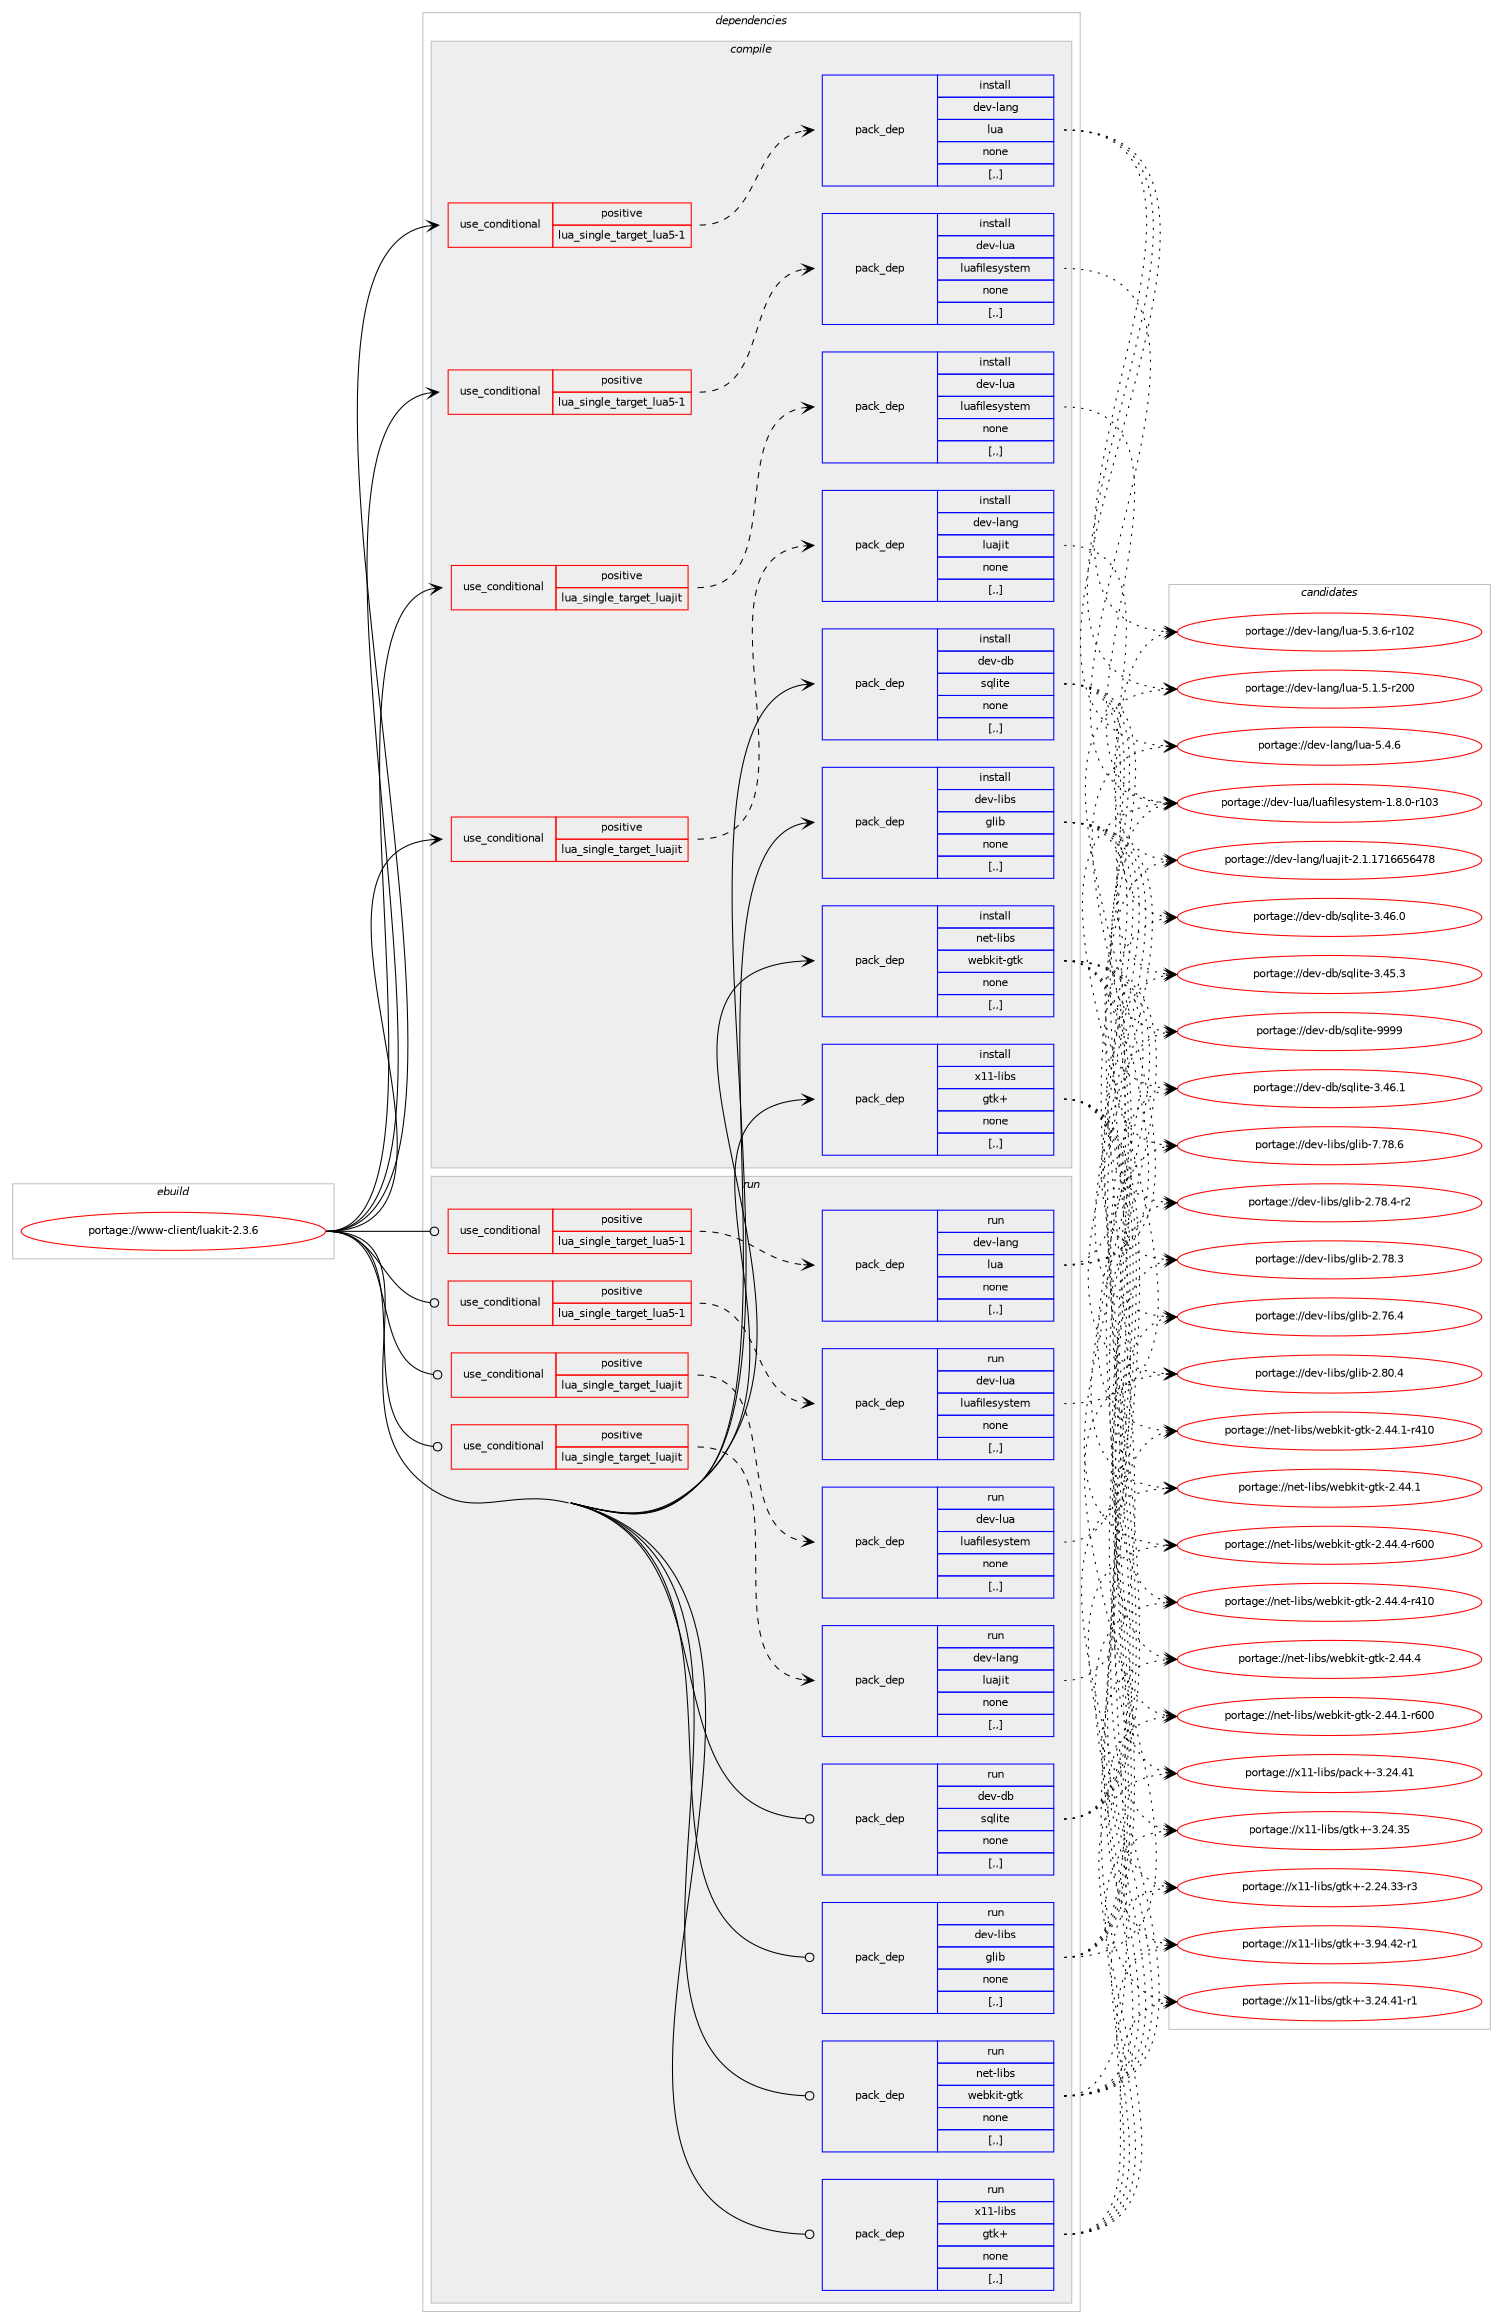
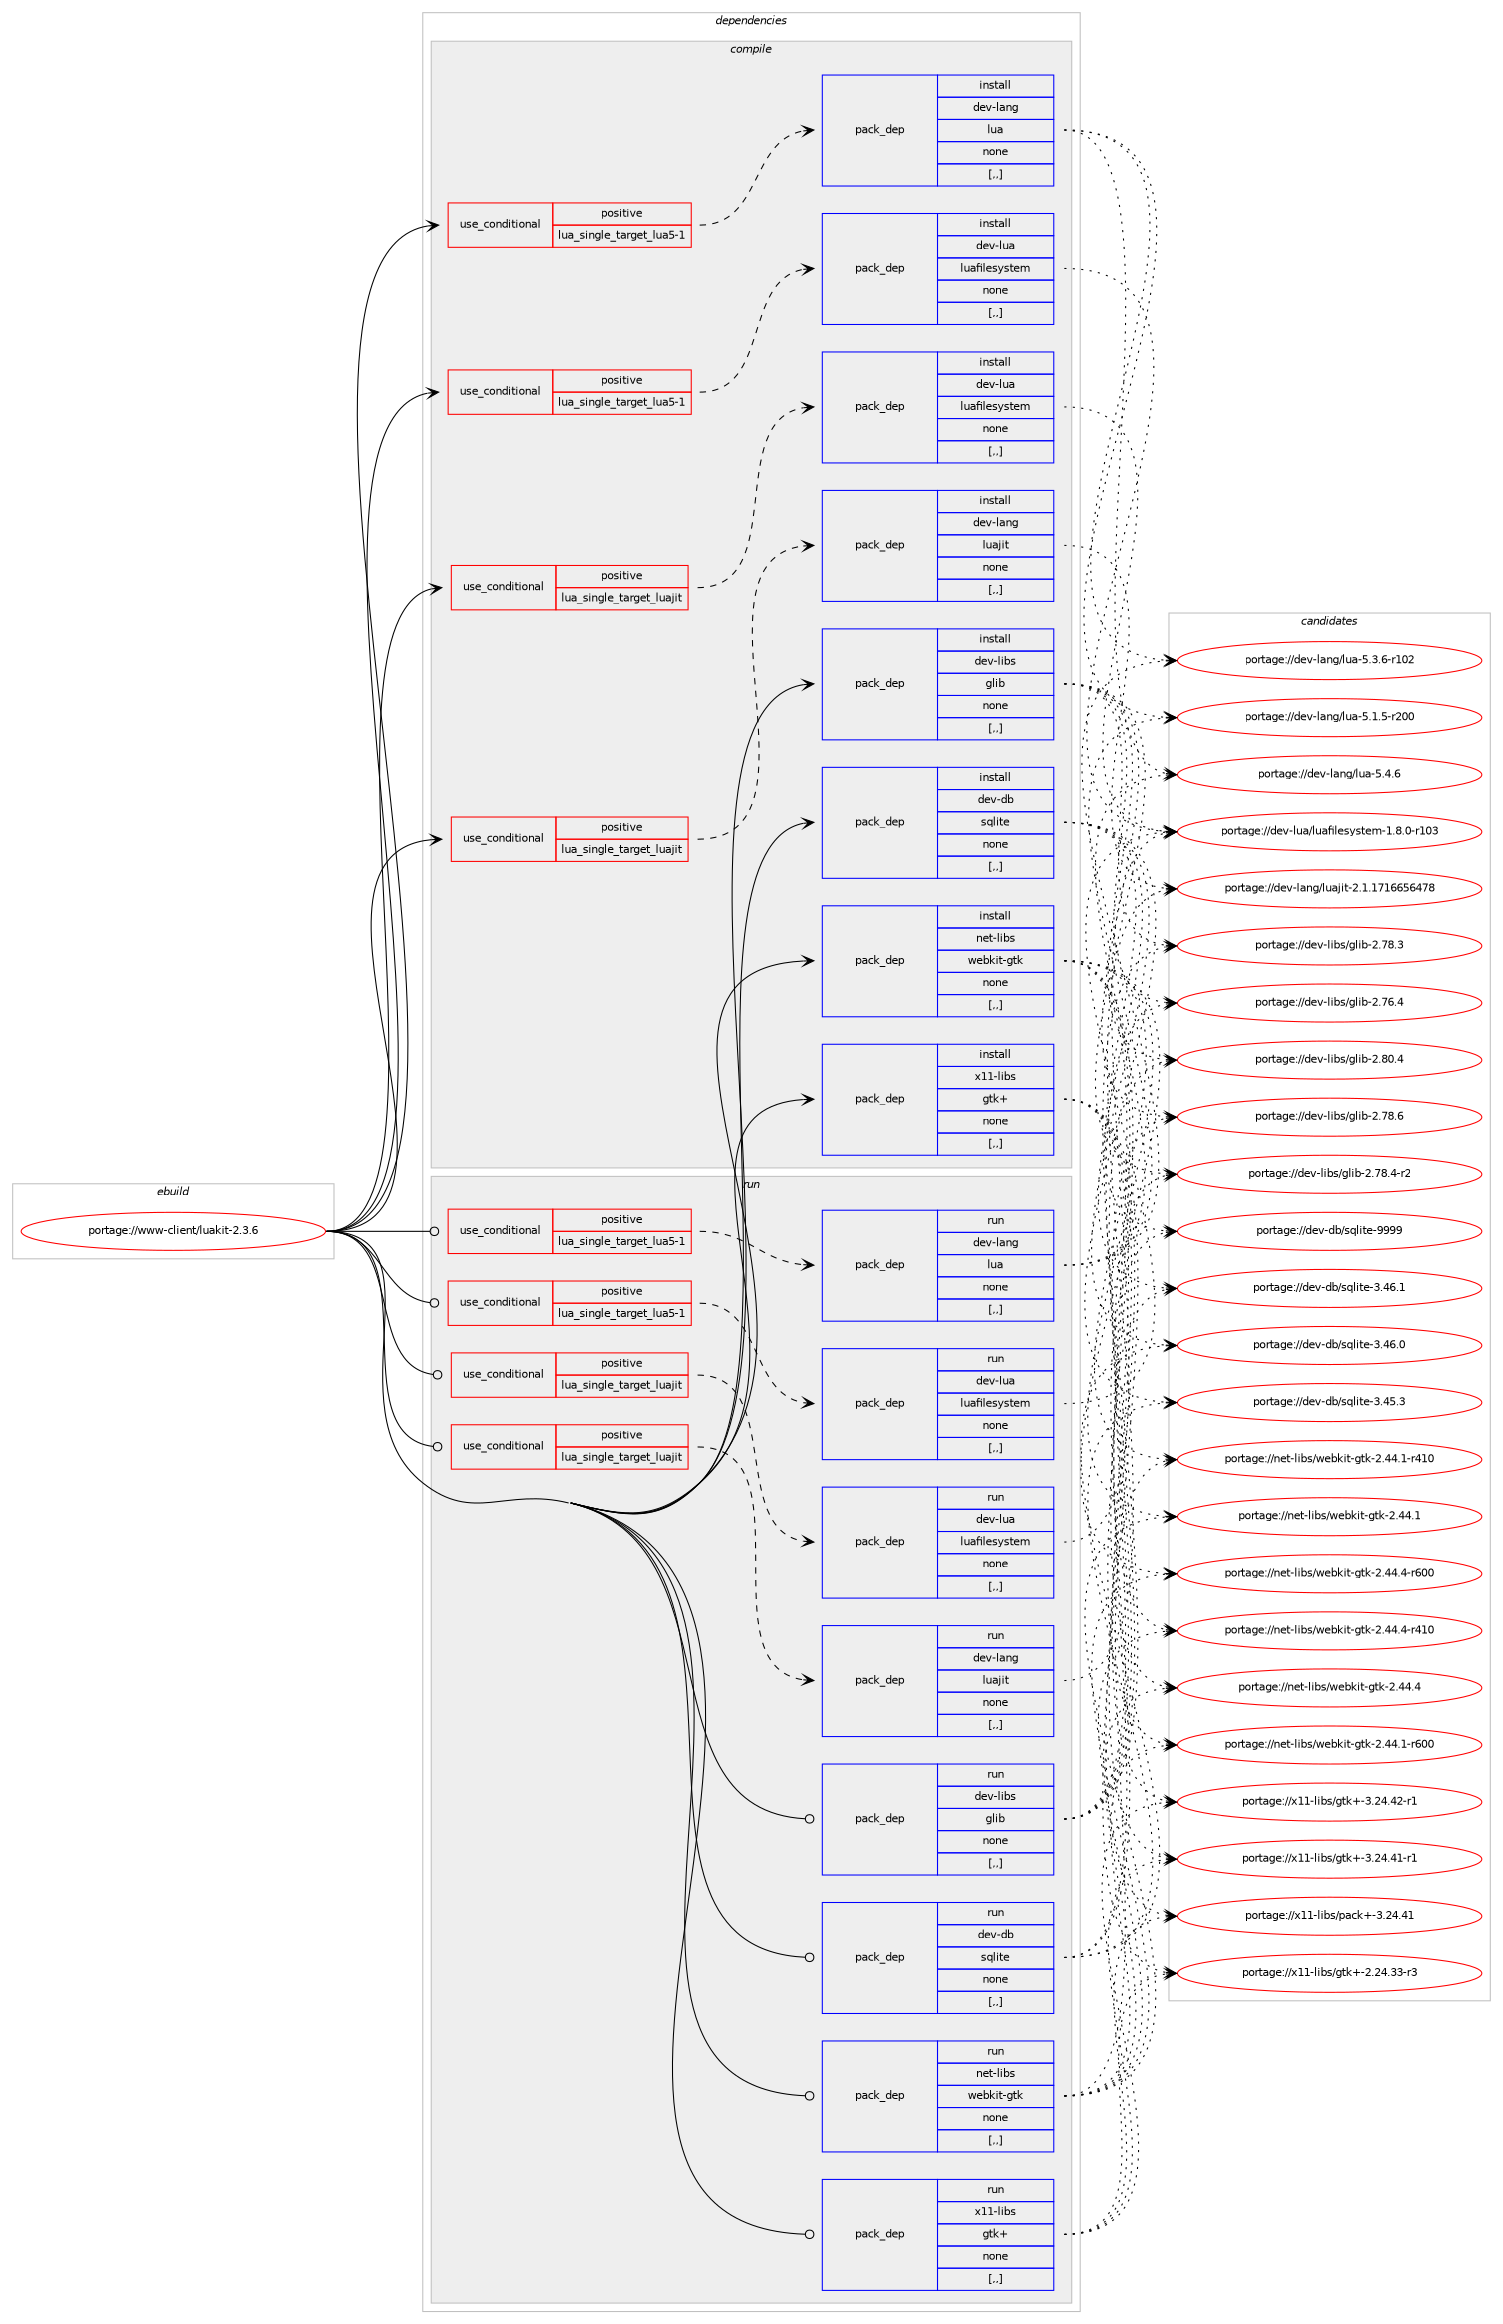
node "portage://dev-libs/glib-7.78.6": label "portage://dev-libs/glib-7.78.6" -> "portage://dev-libs/glib-2.78.6"
node "portage://x11-libs/gtk+-3.24.35": removed
node "portage://x11-libs/gtk+-3.94.42-r1": label "portage://x11-libs/gtk+-3.94.42-r1" -> "portage://x11-libs/gtk+-3.24.42-r1"
